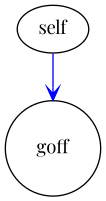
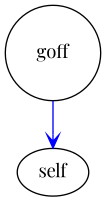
edge "self" -> "goff": reversed
